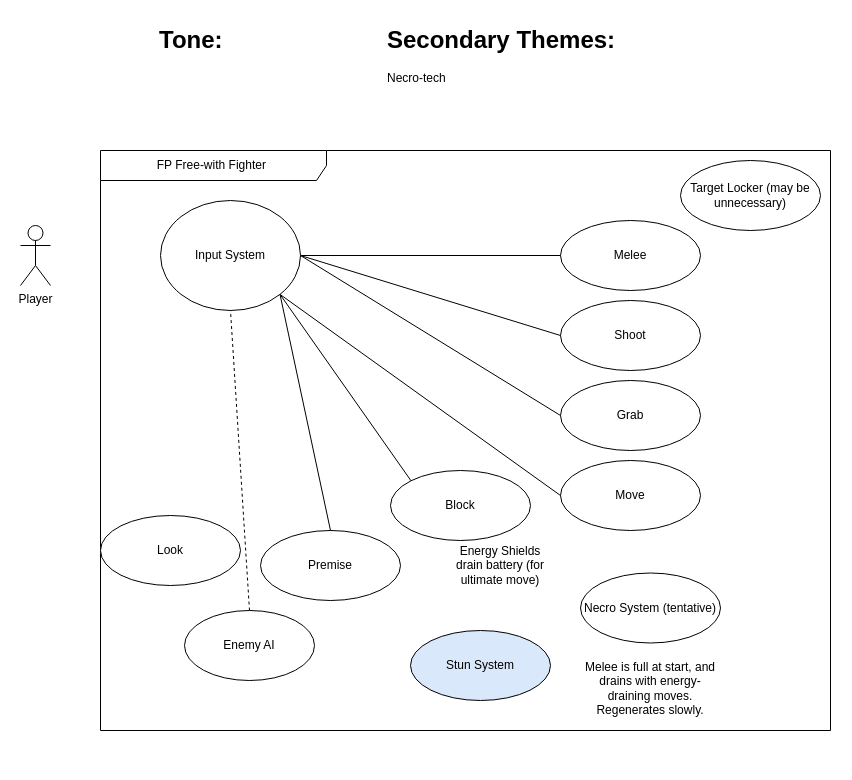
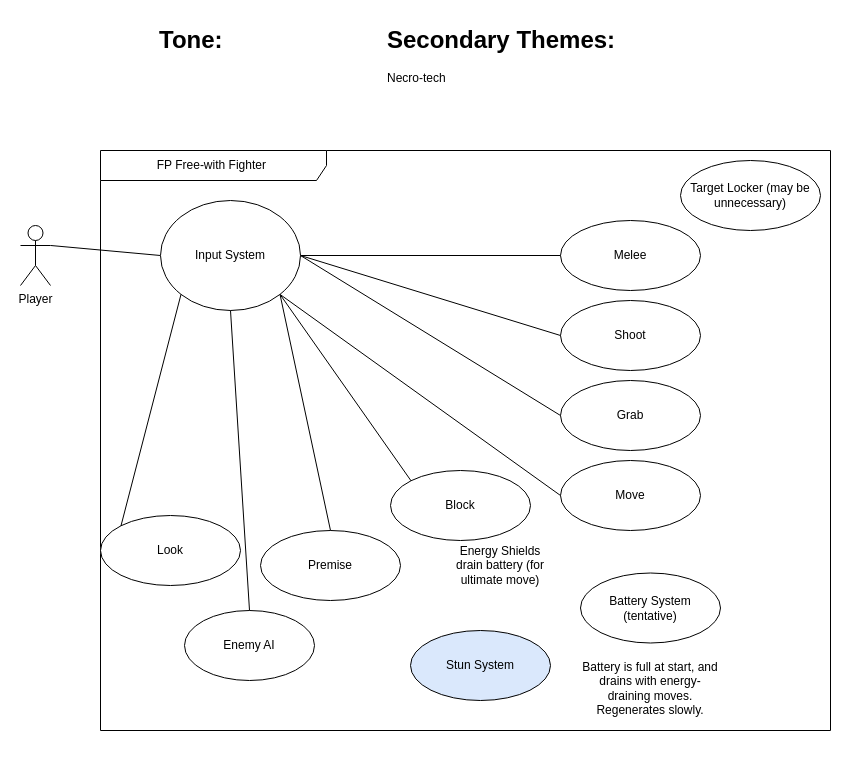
edge "Player" -- "Input System": added
edge "Input System" -- "Look": added
edge "Input System" -- "Enemy AI": style dashed -> solid
node "Necro System (tentative)": label "Necro System (tentative)" -> "Battery System (tentative)"
node "Melee is full at start, and drains with energy-draining moves. Regenerates slowly.": label "Melee is full at start, and drains with energy-draining moves. Regenerates slowly." -> "Battery is full at start, and drains with energy-draining moves. Regenerates slowly."
